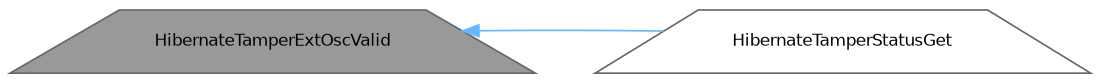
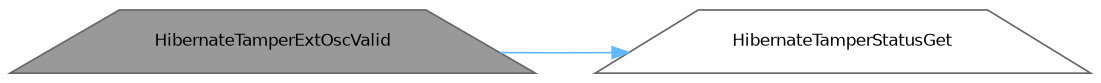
edge "HibernateTamperStatusGet" -> "HibernateTamperExtOscValid": reversed
